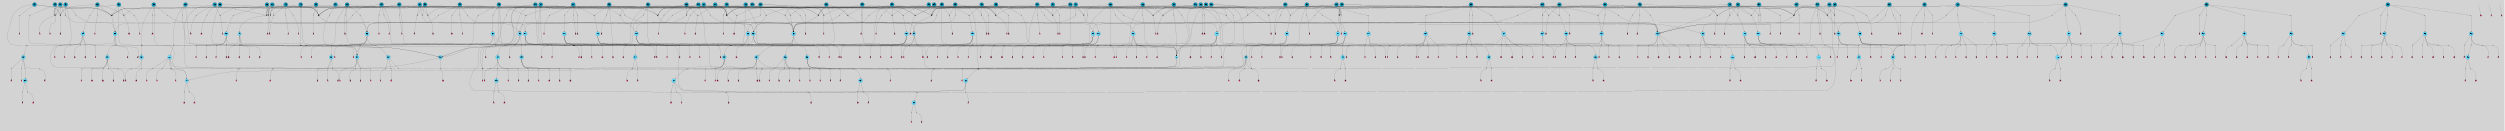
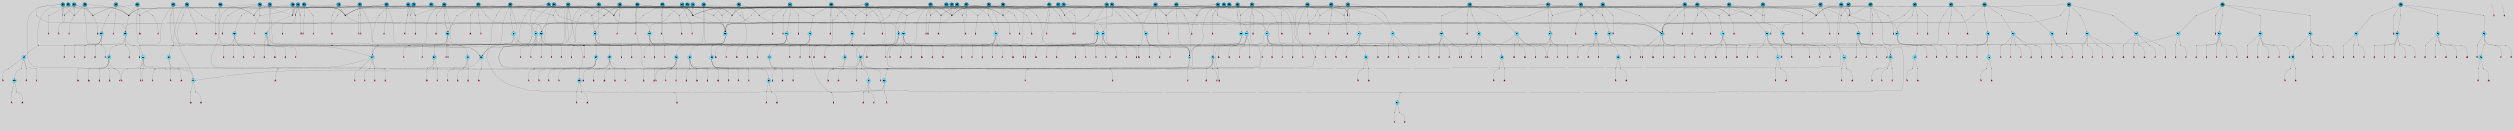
node "T330": added
